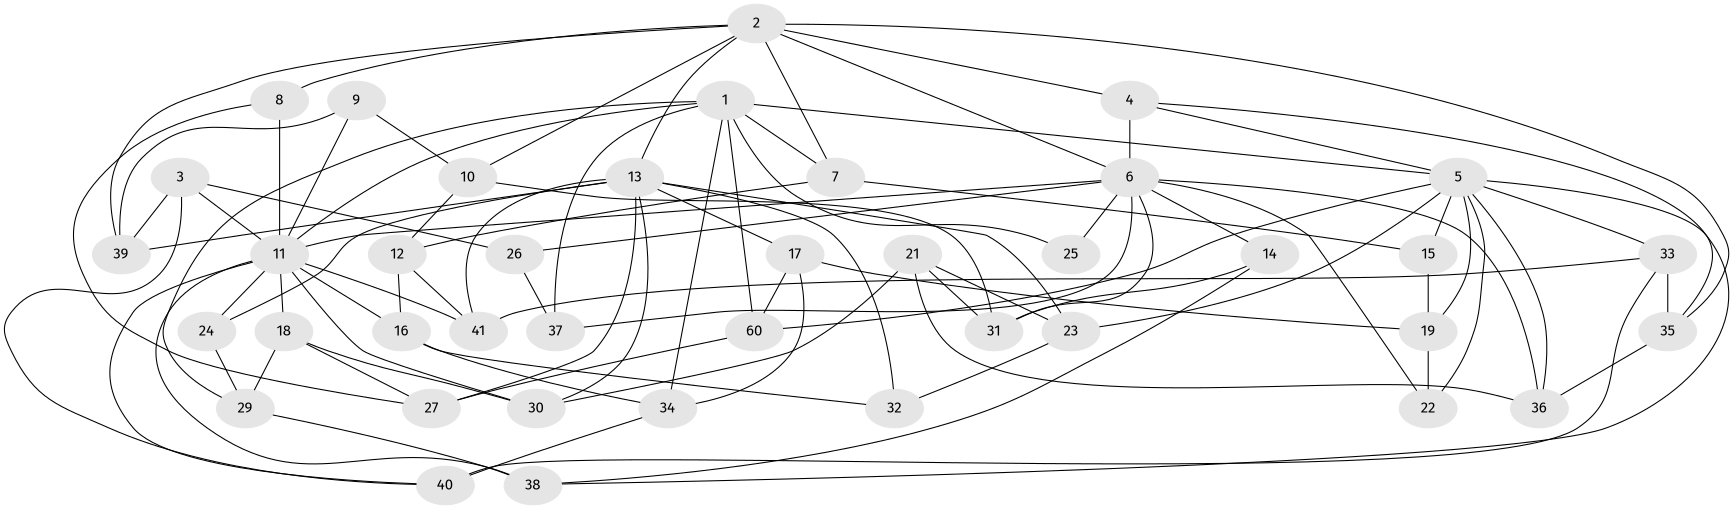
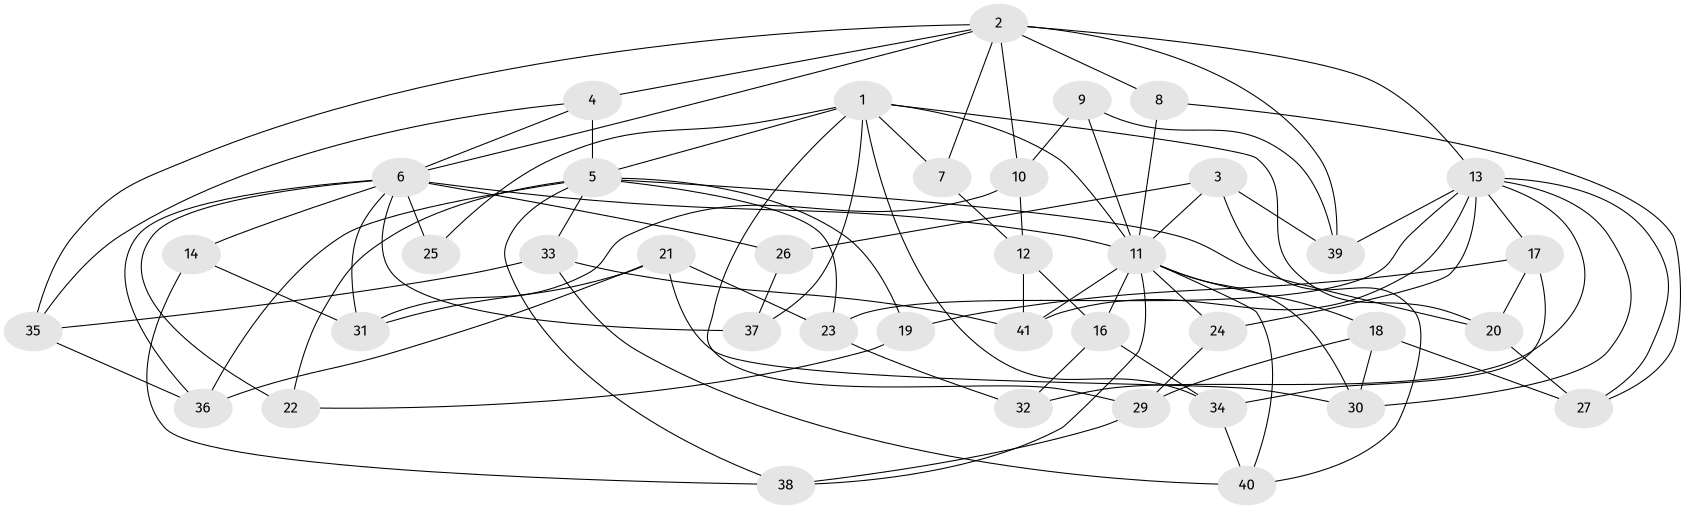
node "15": removed
node "60": label "60" -> "20"
